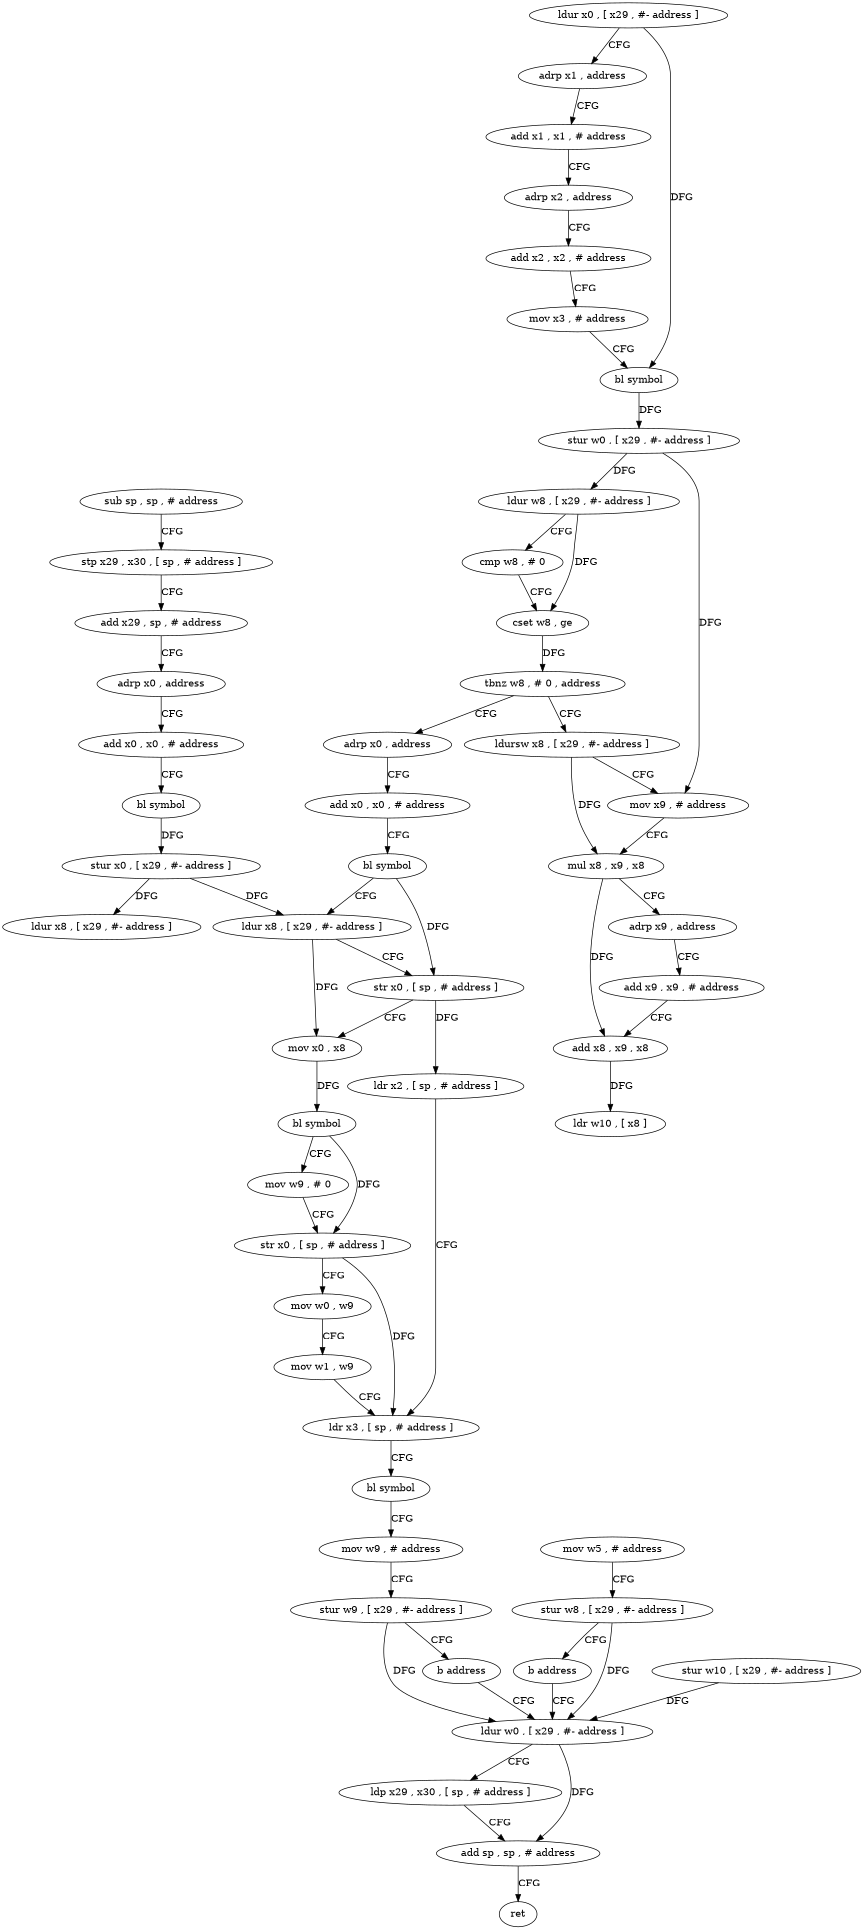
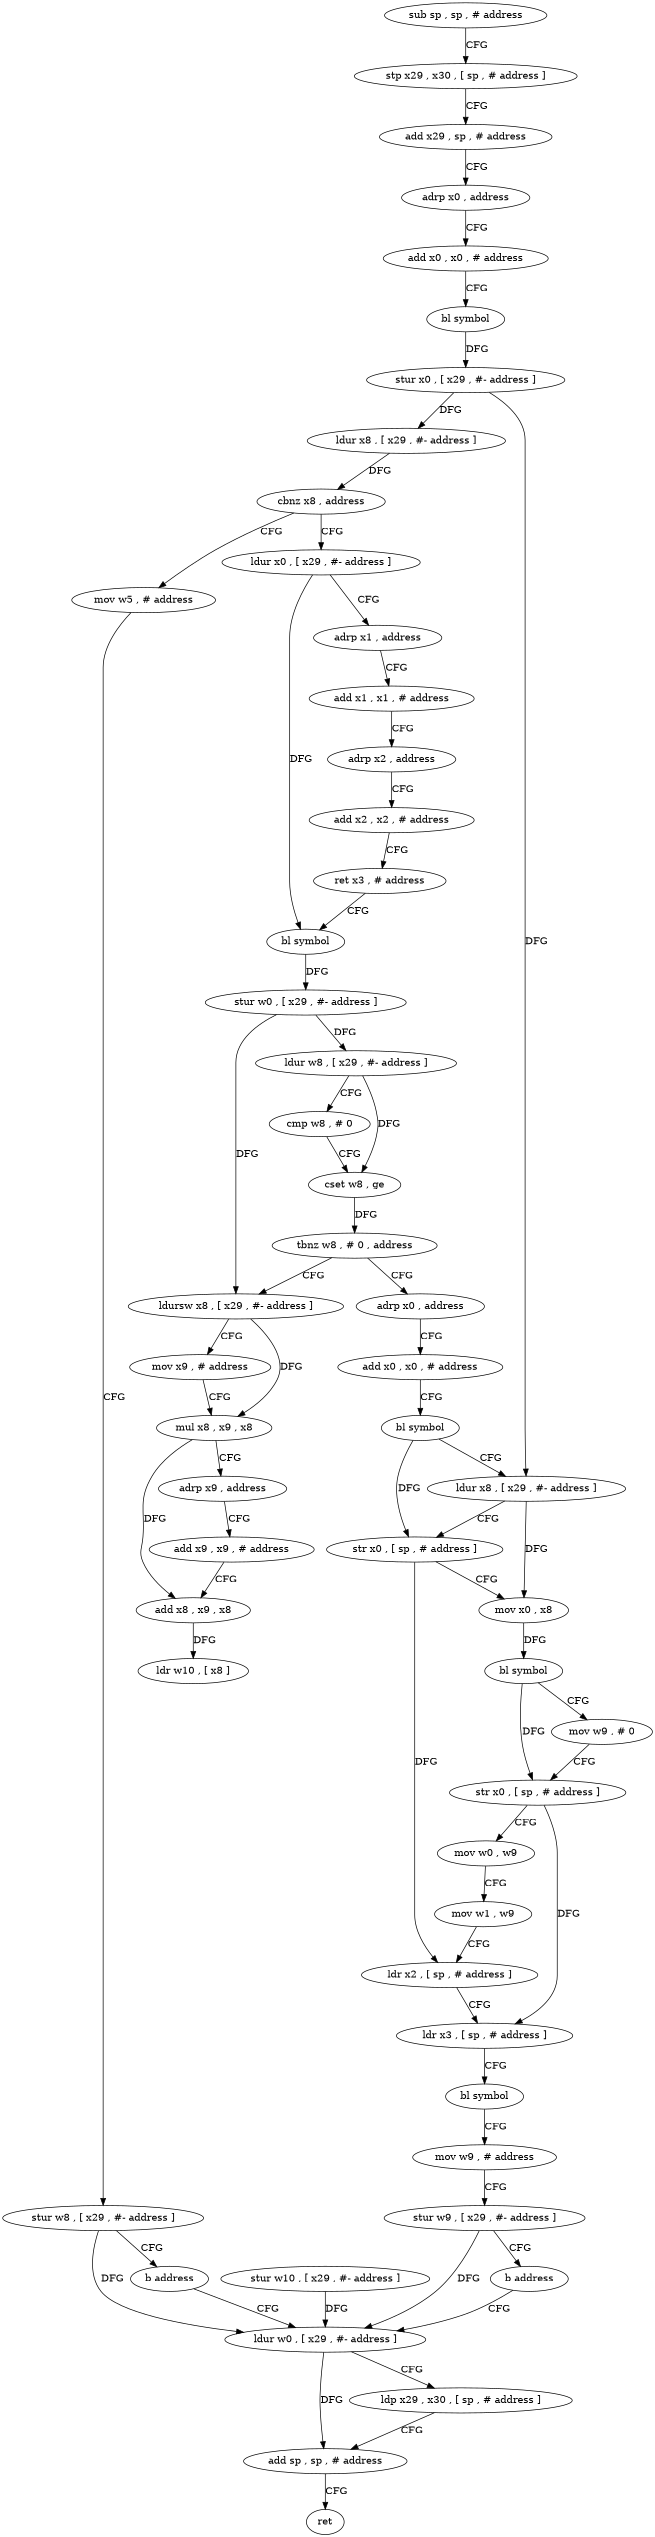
node "mov x3 , # address": label "mov x3 , # address" -> "ret x3 , # address"
node "cbnz x8 , address": added
edge "stur w0 , [ x29 , #- address ]" -> "mov x9 , # address": now "stur w0 , [ x29 , #- address ]" -> "ldursw x8 , [ x29 , #- address ]"
edge "mov w1 , w9" -> "ldr x3 , [ sp , # address ]": now "mov w1 , w9" -> "ldr x2 , [ sp , # address ]"
